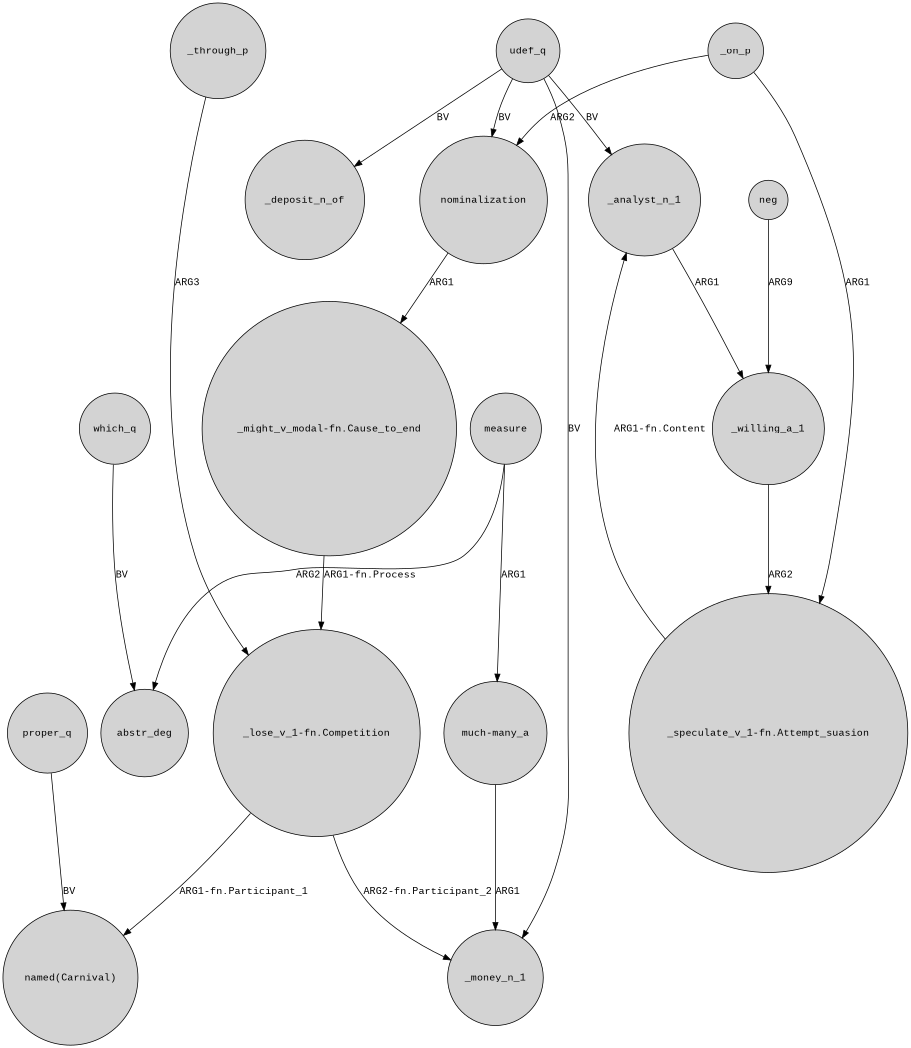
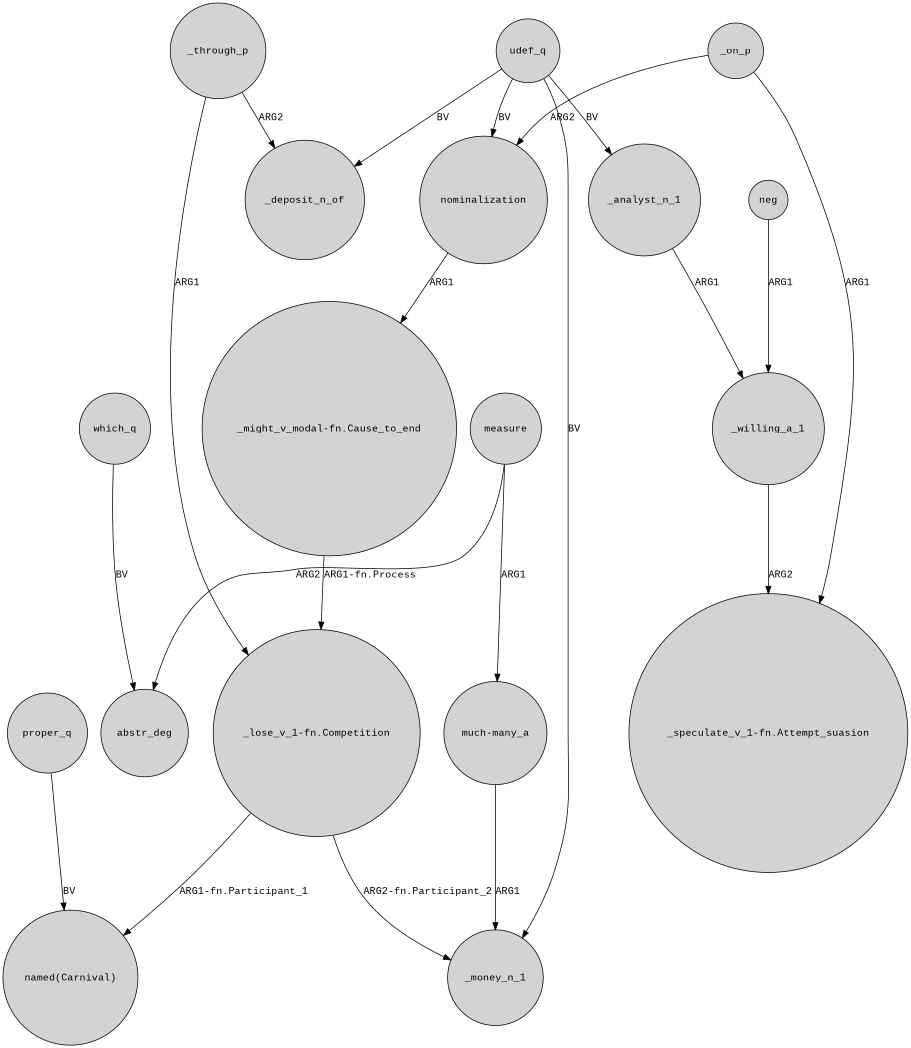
edge "_through_p" -> "_deposit_n_of": added, label "ARG2"
edge "_through_p" -> "_lose_v_1-fn.Competition": label "ARG3" -> "ARG1"
edge "neg" -> "_willing_a_1": label "ARG9" -> "ARG1"
edge "_speculate_v_1-fn.Attempt_suasion" -> "_analyst_n_1": removed, label "ARG1-fn.Content"
